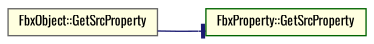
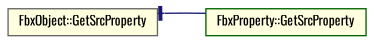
edge "FbxObject::GetSrcProperty" -> "FbxProperty::GetSrcProperty": reversed
